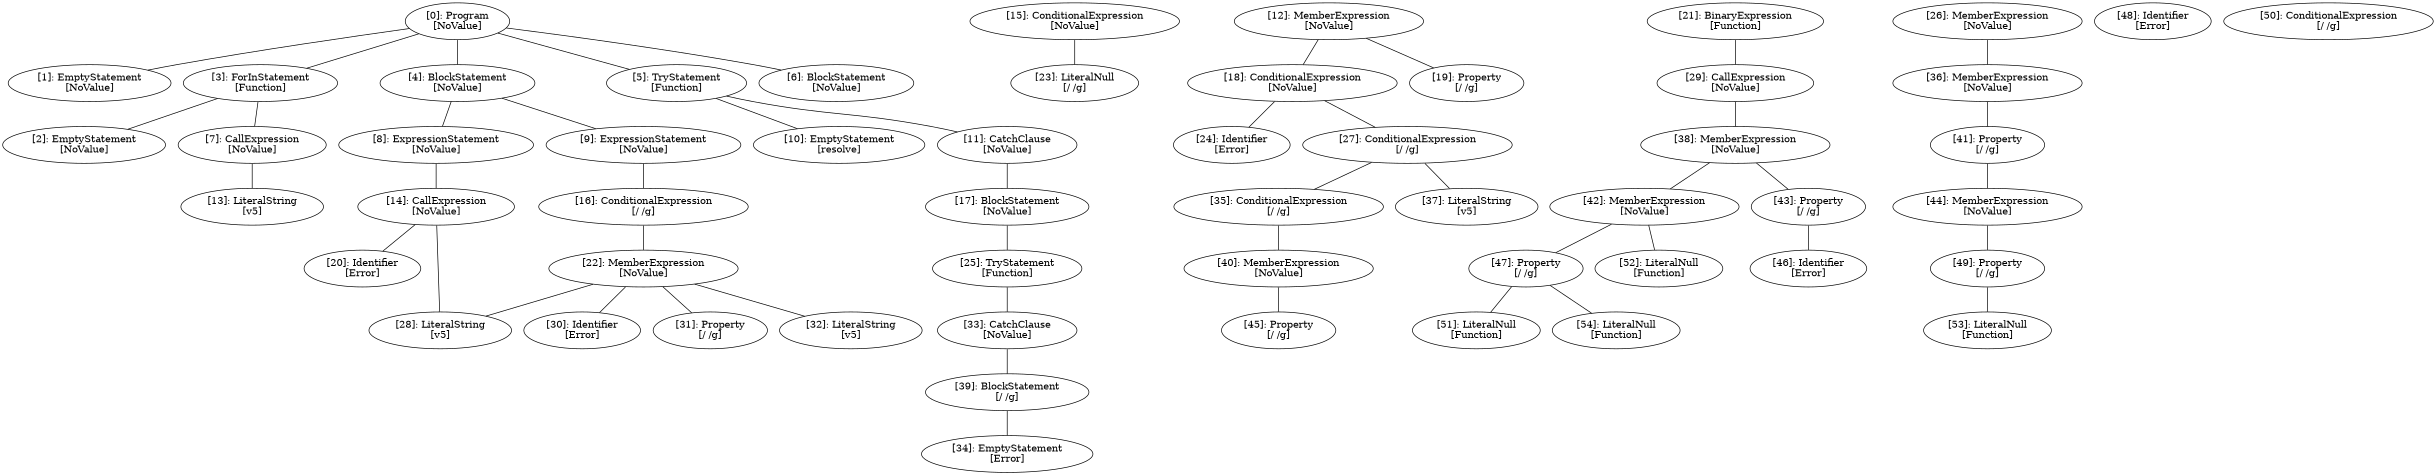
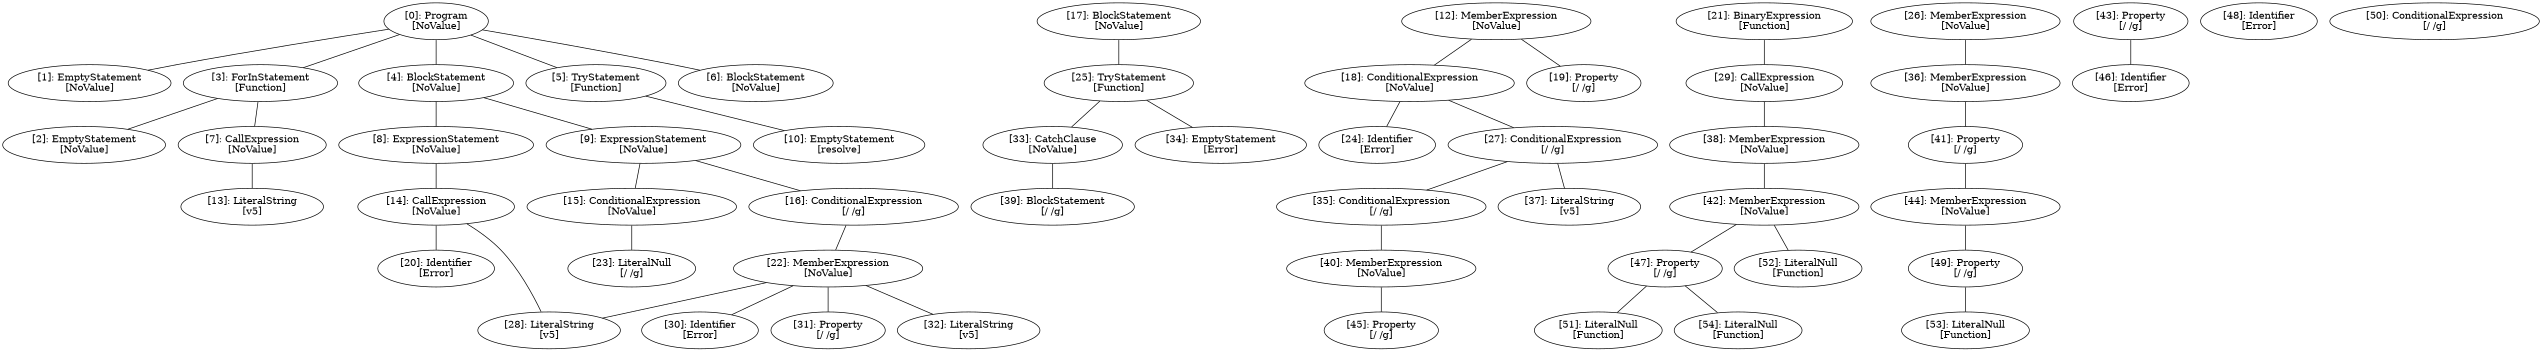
node "[11]: CatchClause [NoValue]": removed
edge "[9]: ExpressionStatement [NoValue]" -- "[15]: ConditionalExpression [NoValue]": added
edge "[38]: MemberExpression [NoValue]" -- "[43]: Property [/ /g]": removed
edge "[39]: BlockStatement [/ /g]" -- "[34]: EmptyStatement [Error]": now "[25]: TryStatement [Function]" -- "[34]: EmptyStatement [Error]"
